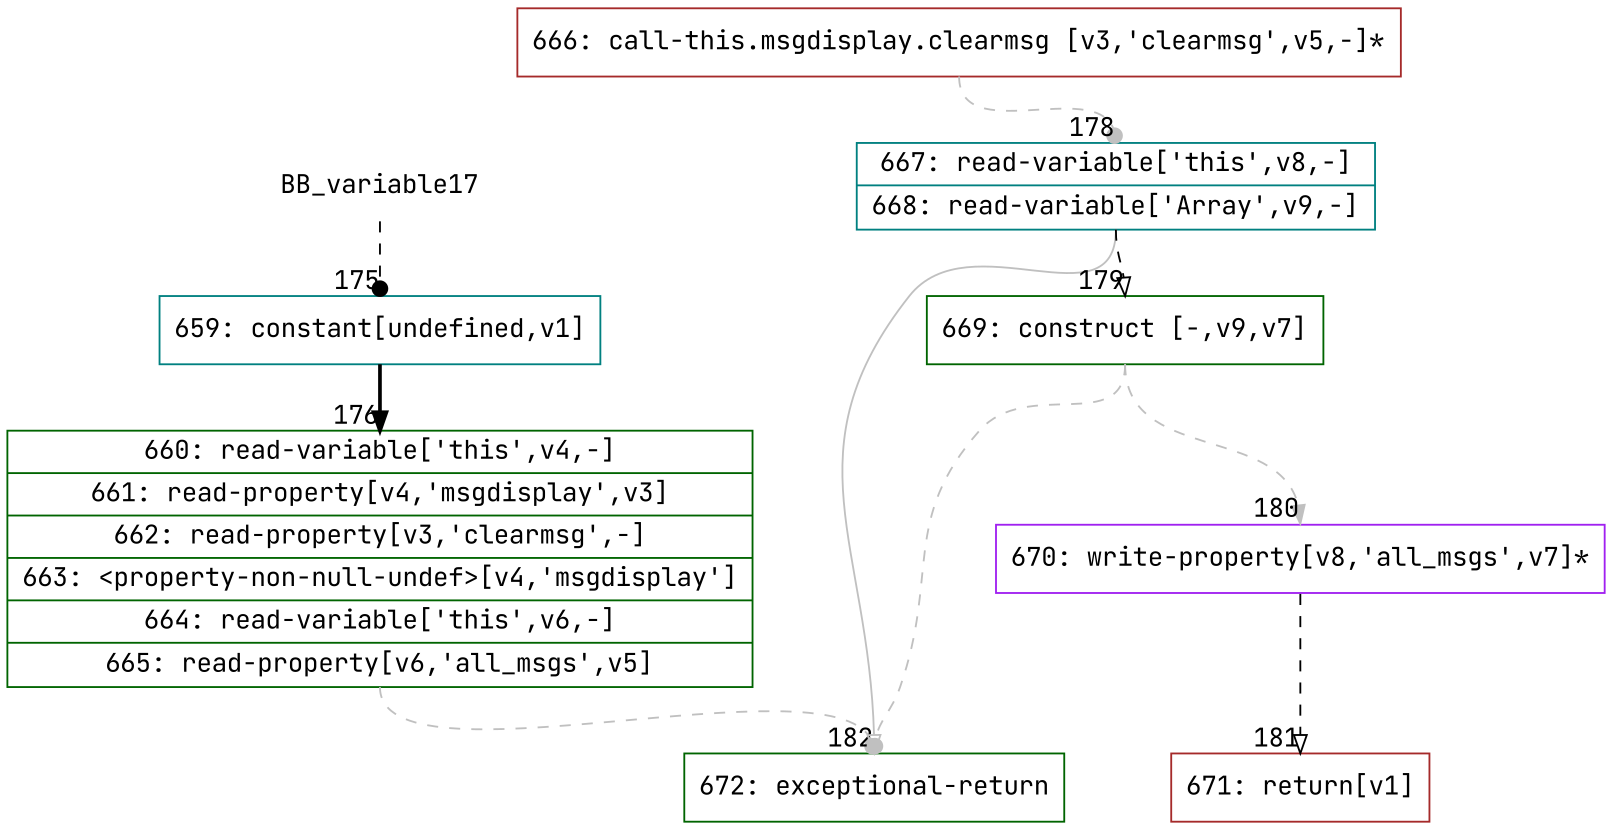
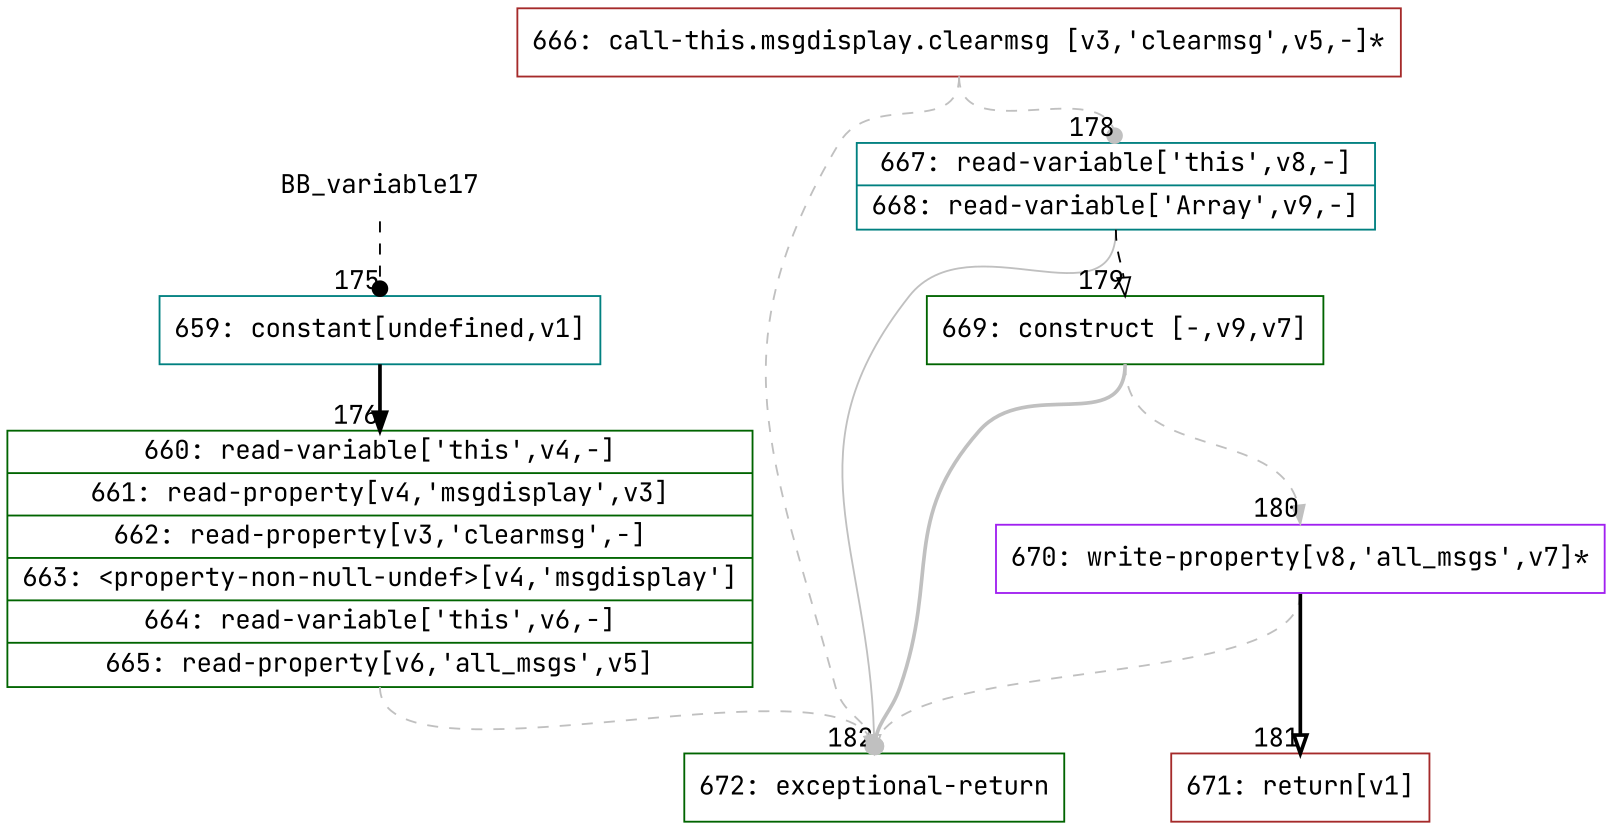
edge "666: call-this.msgdisplay.clearmsg [v3,'clearmsg',v5,-]*" -> "672: exceptional-return": added
edge "669: construct [-,v9,v7]" -> "672: exceptional-return": style dashed -> bold
edge "670: write-property[v8,'all_msgs',v7]*" -> "671: return[v1]": style dashed -> bold
edge "670: write-property[v8,'all_msgs',v7]*" -> "672: exceptional-return": added
